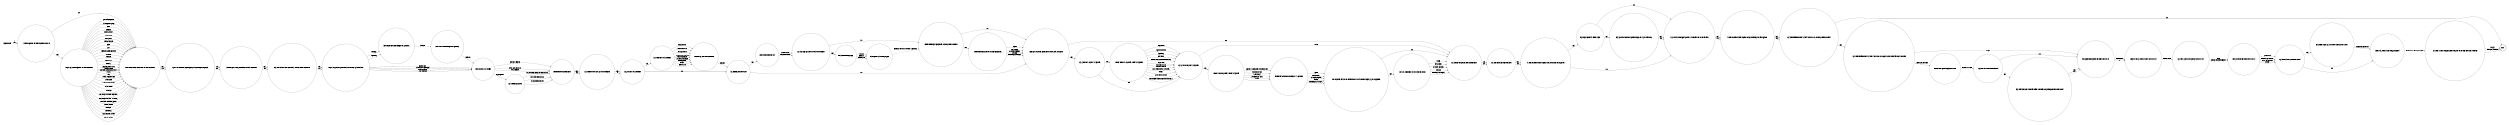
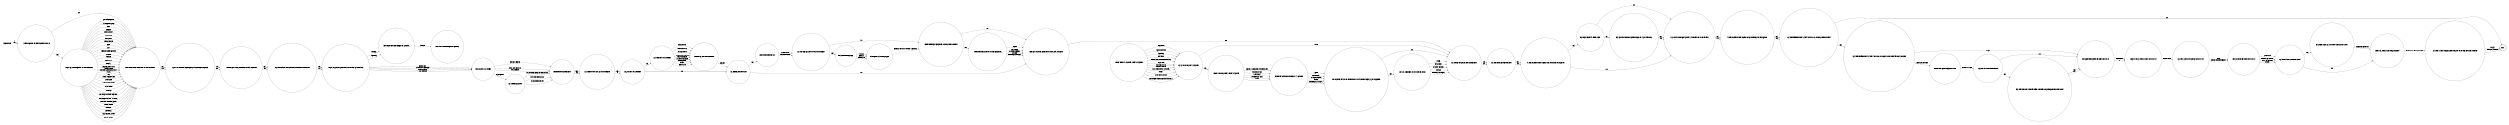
edge "WHO DOWN THE THREAT OR WARNING" -> "WHAT ACTION WAS TAKEN": removed, label "SPECIFY"
node "WAS A SERIOUS INJURY SUSTAINED": removed
node "HAS THE PRISON SERVICE PRESS OFFICE BEEN INFORMED": label "HAS THE PRISON SERVICE PRESS OFFICE BEEN INFORMED" -> "HAS THE PRISON SERVICE PRESS FIRE BEEN INFORMED"
